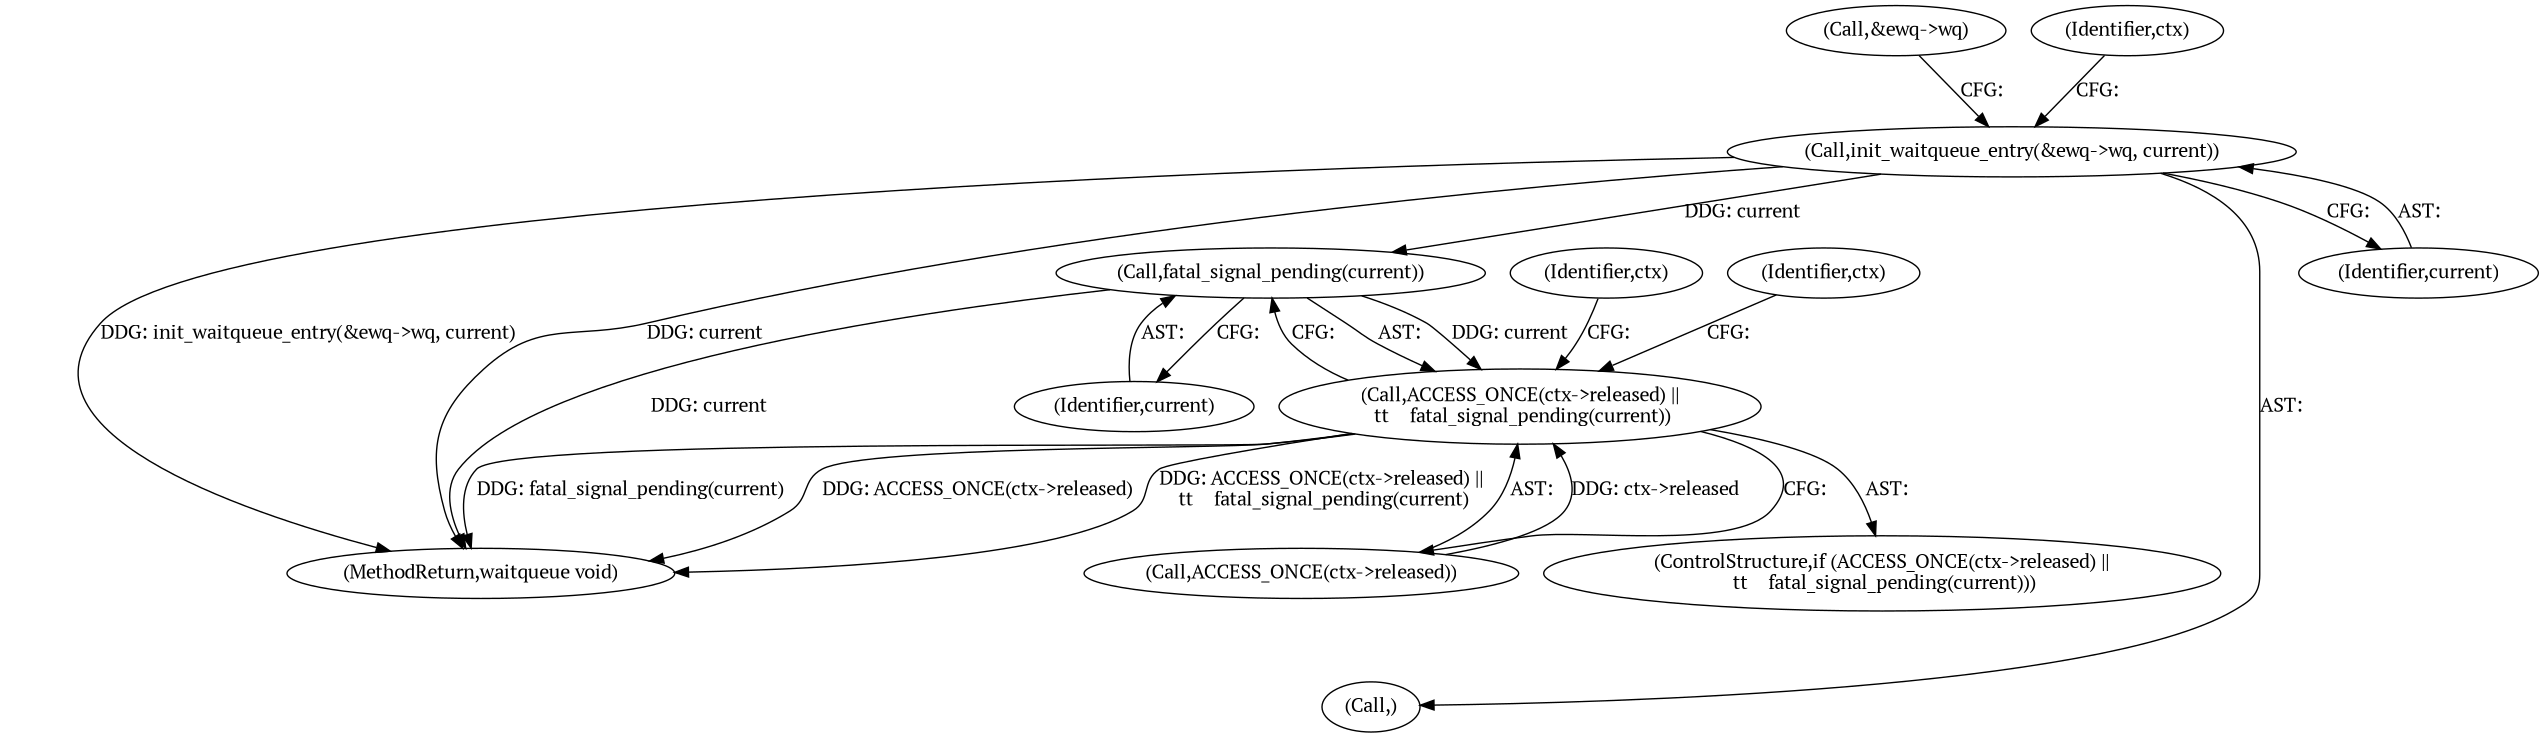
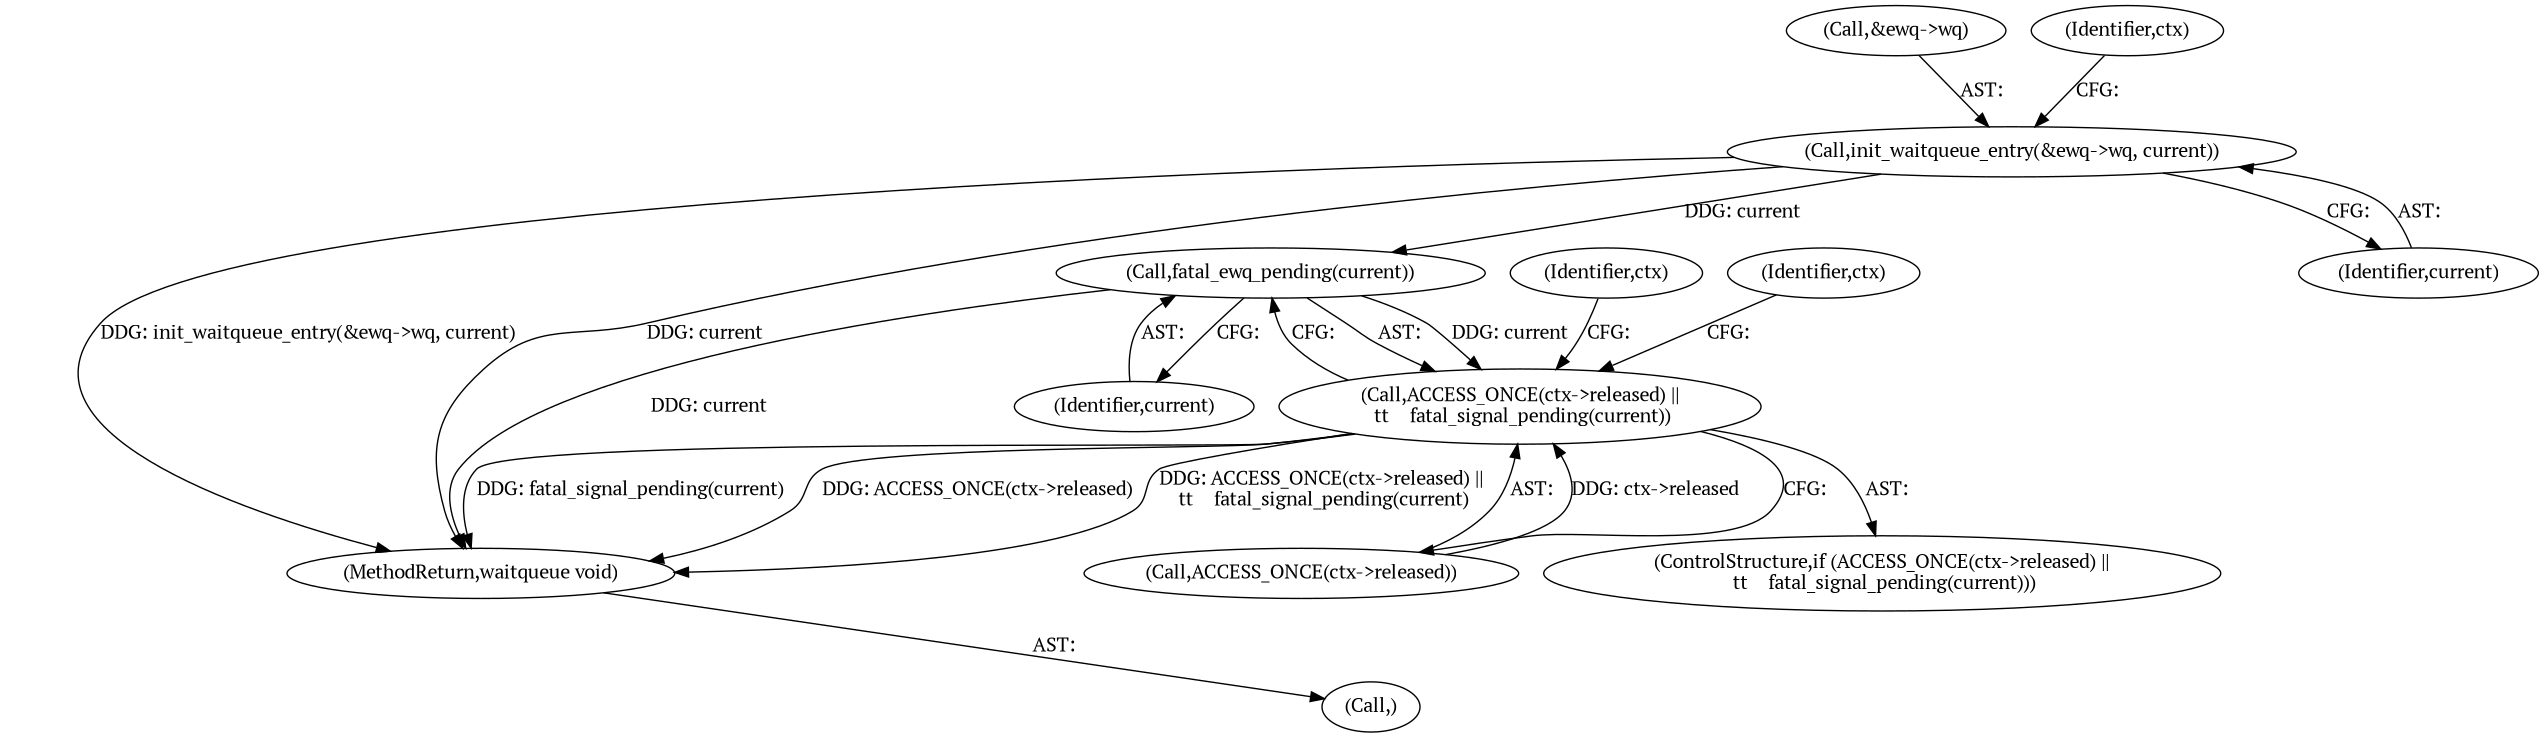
edge "(Call,&ewq->wq)" -> "(Call,init_waitqueue_entry(&ewq->wq, current))": label "CFG: " -> "AST: "
node "(Call,fatal_signal_pending(current))": label "(Call,fatal_signal_pending(current))" -> "(Call,fatal_ewq_pending(current))"
edge "(Call,init_waitqueue_entry(&ewq->wq, current))" -> "(Call,)": now "(MethodReturn,waitqueue void)" -> "(Call,)"
